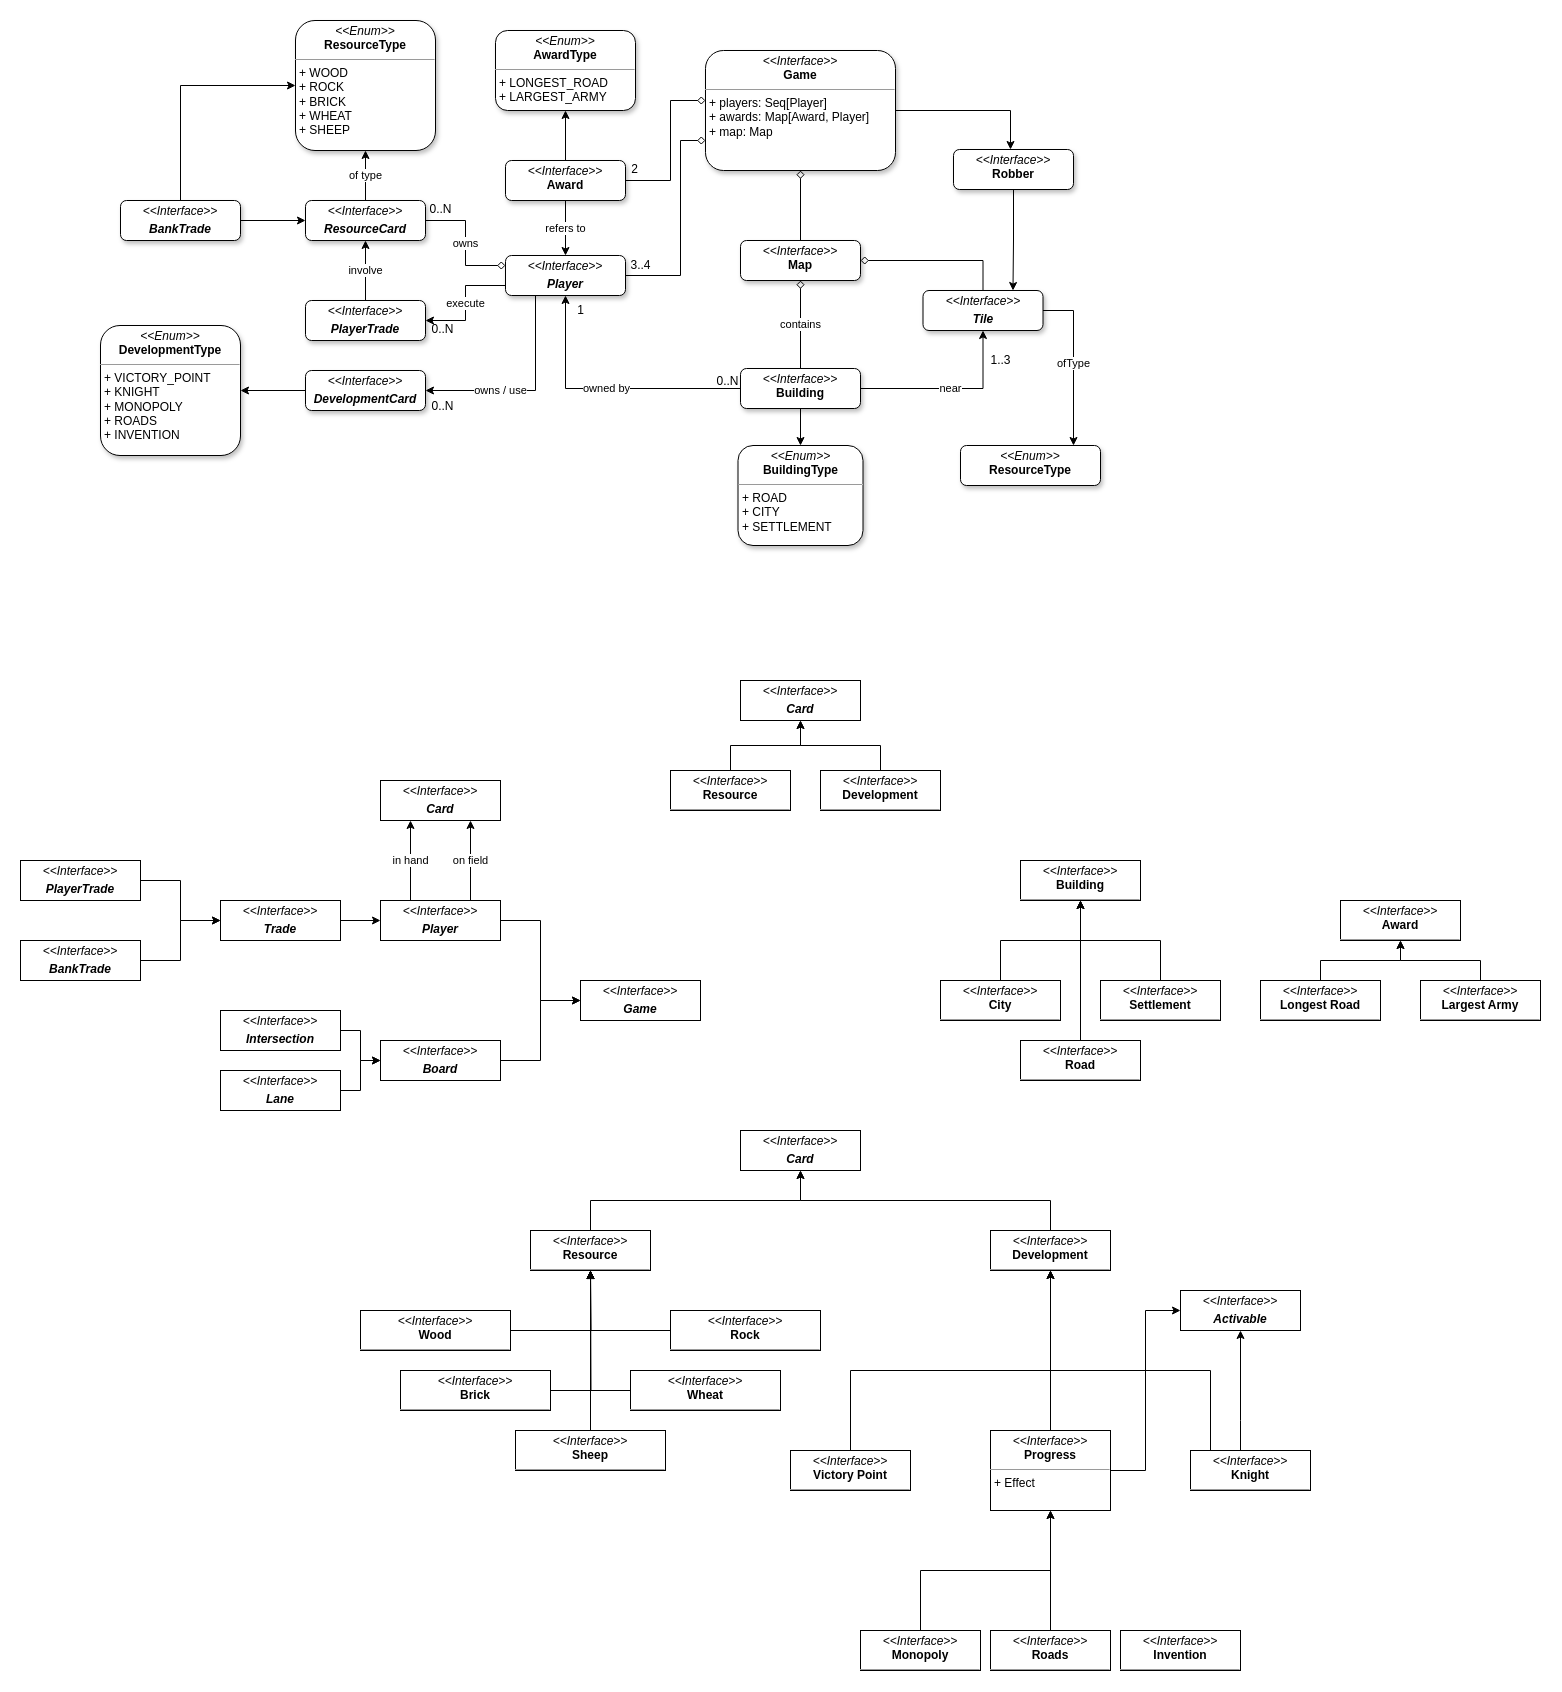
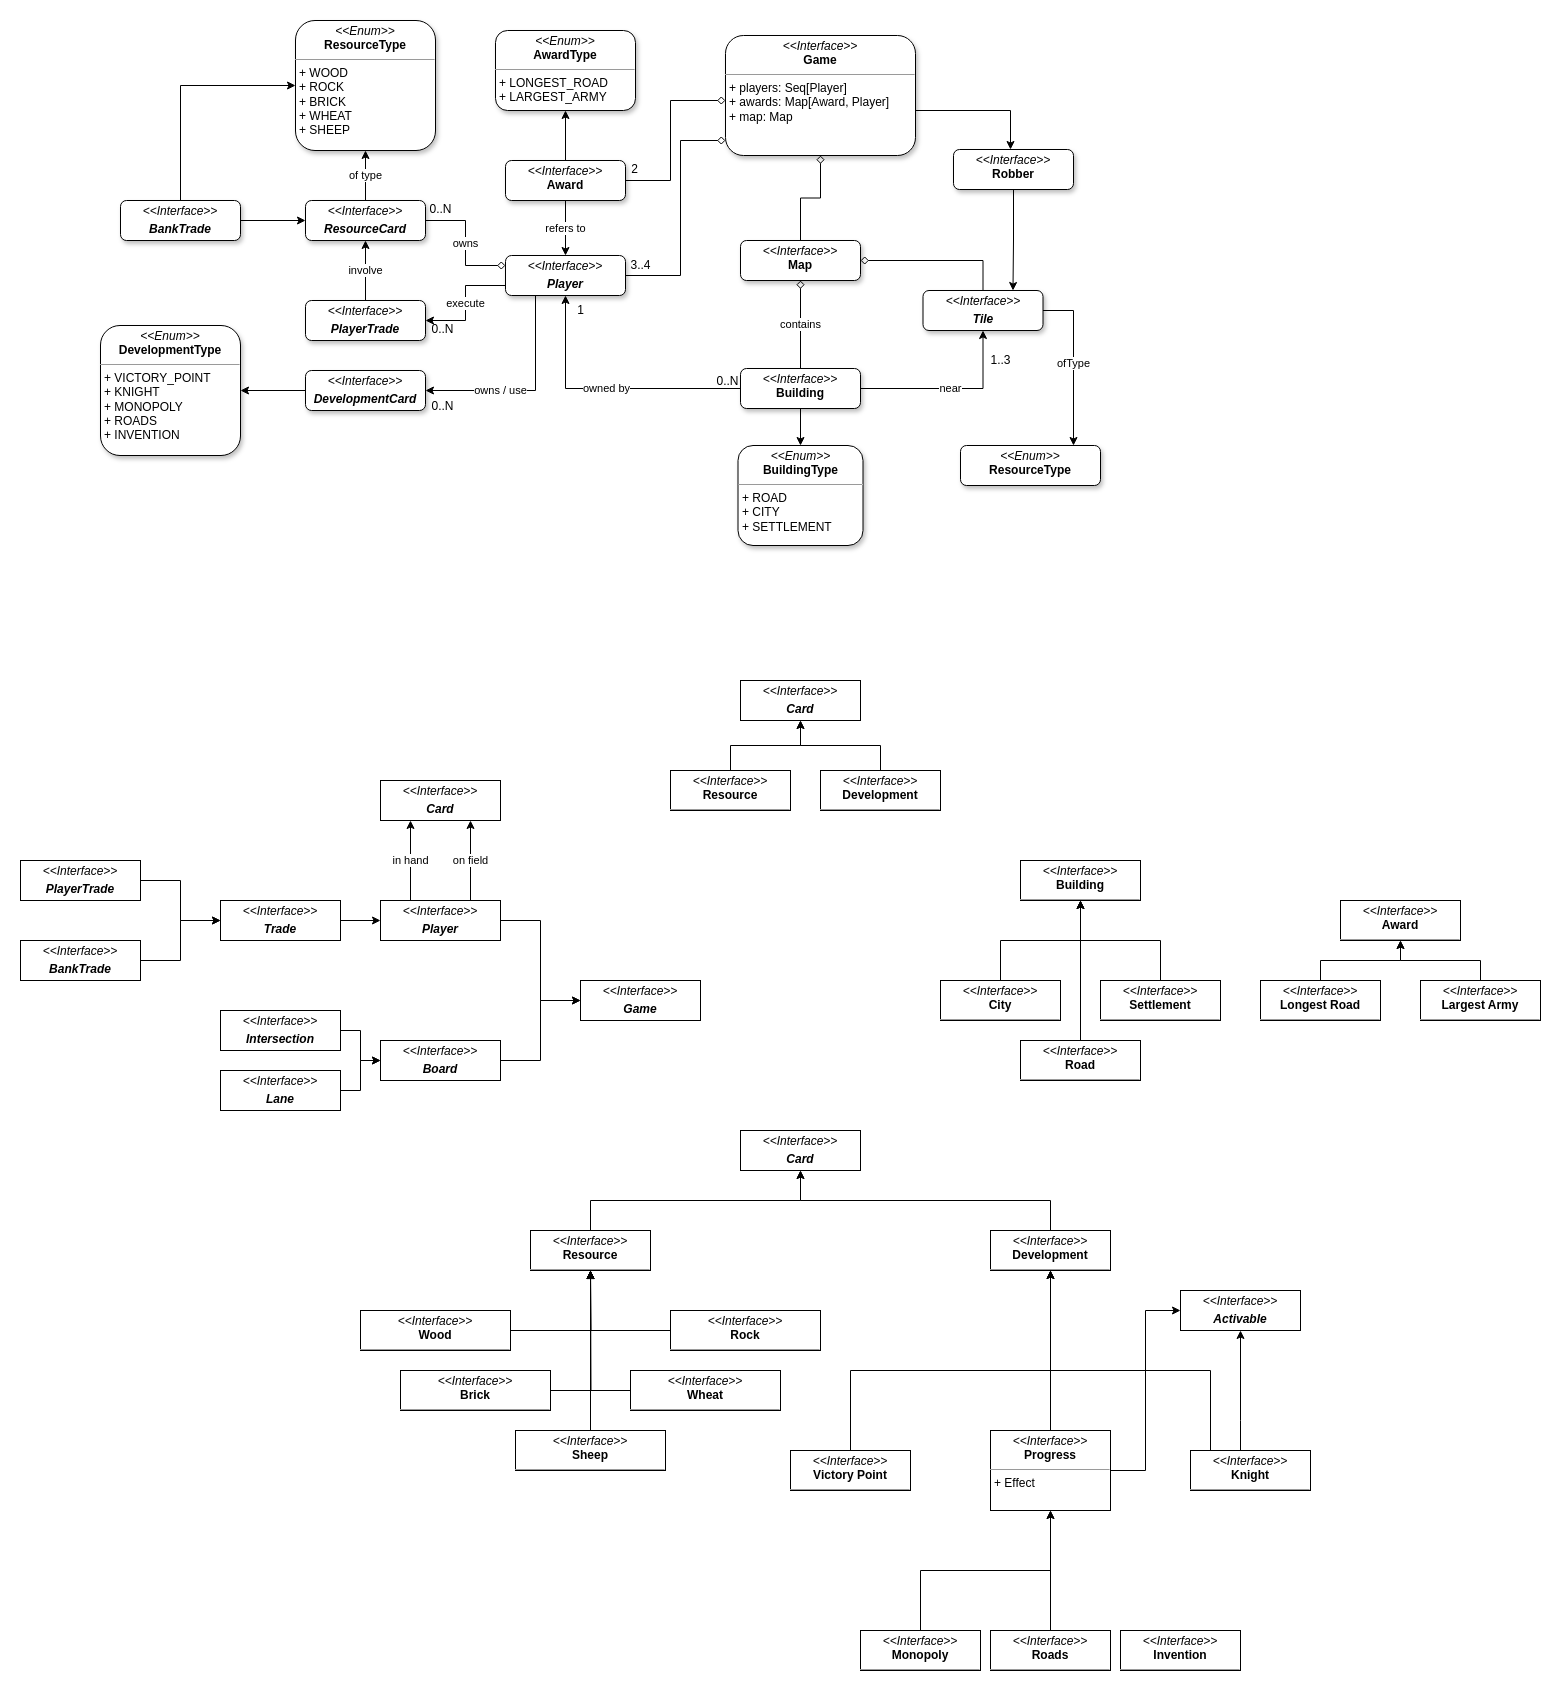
node "<<Interface>> Game + players: Seq[Player] + awards: Map[Award, Player] + map: Map": moved (801, 111) -> (821, 96)
